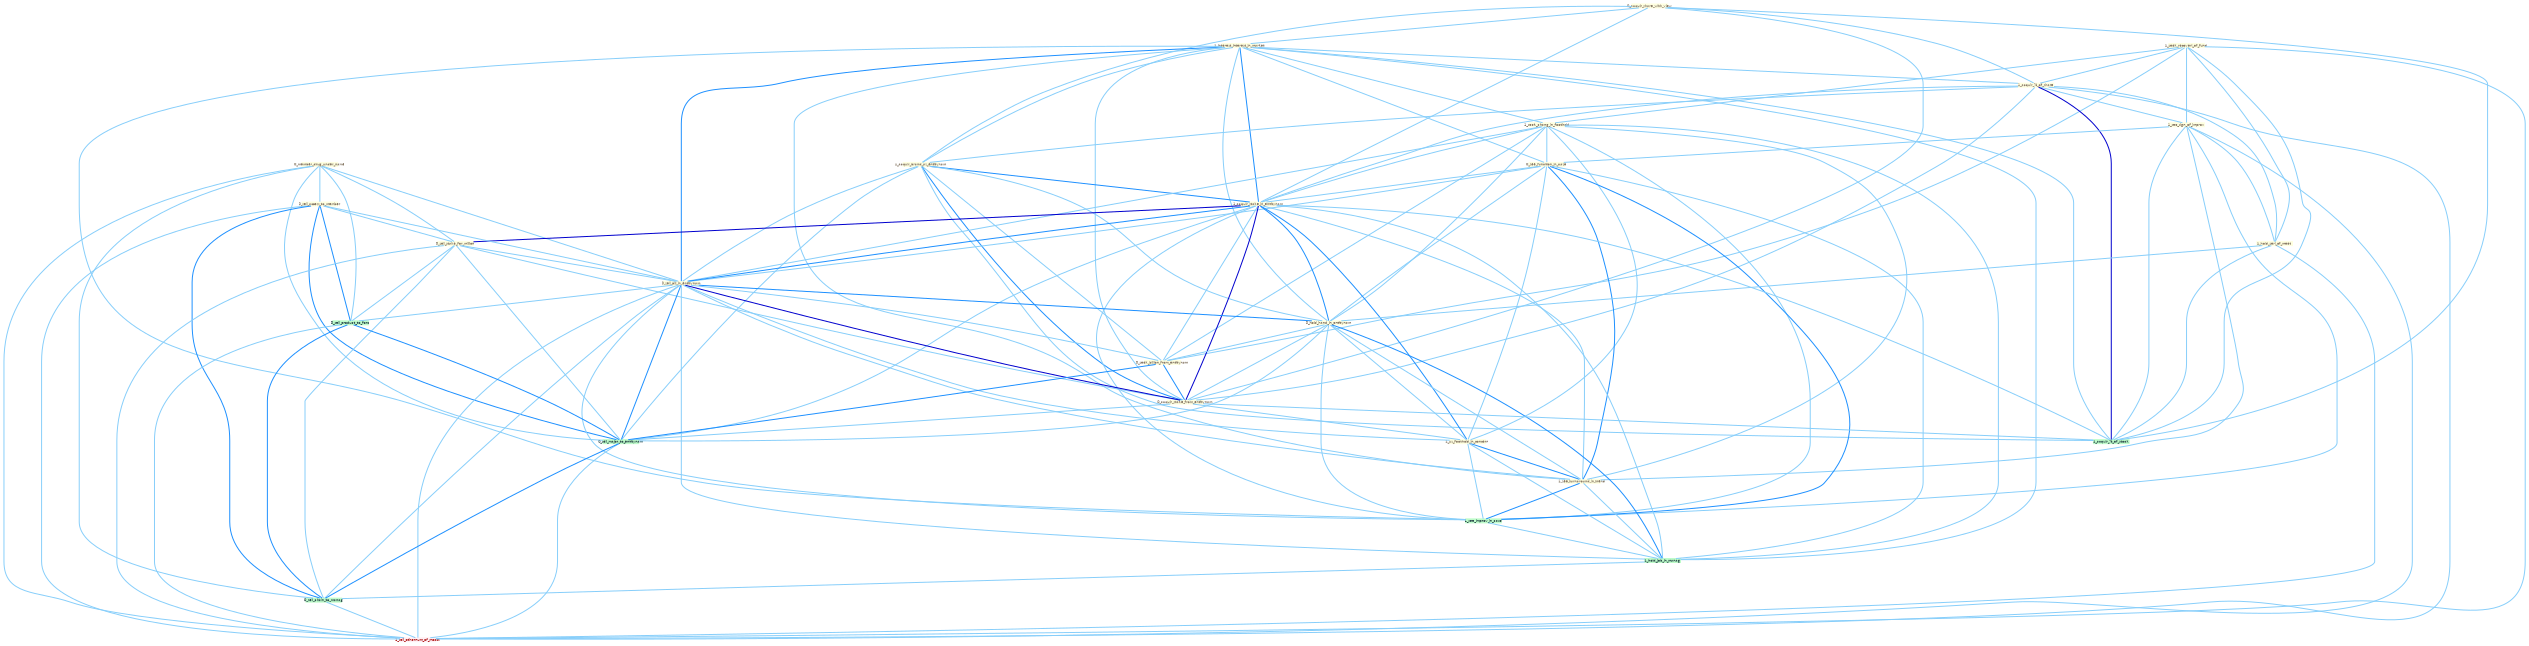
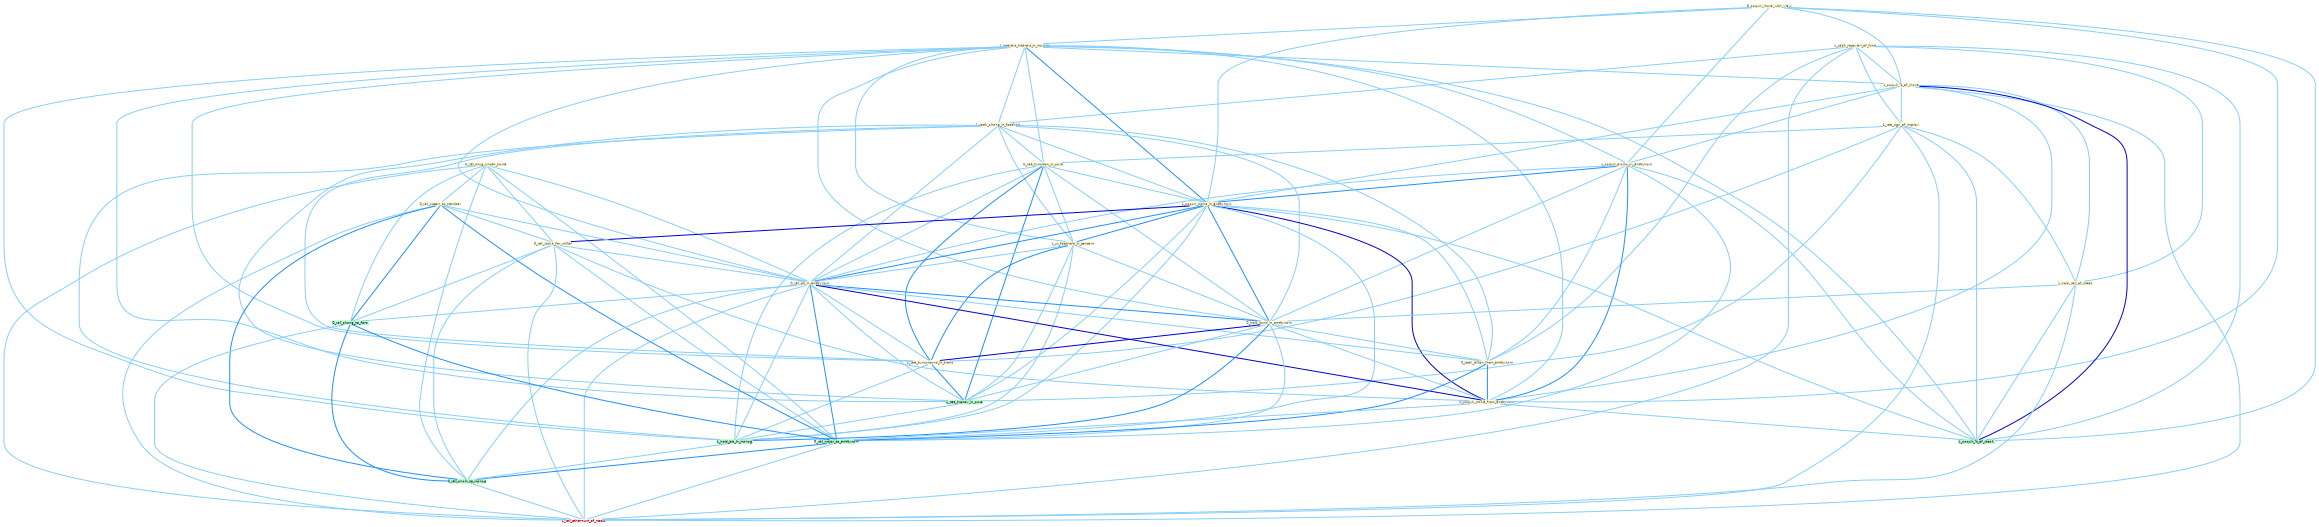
edge "1_interest_interest_in_market" -- "0_sell_pill_in_entitynam": color #1e90ff -> #87cefa
node "0_member_drug_under_name": label "0_member_drug_under_name" -> "0_sell_drug_under_name"
edge "1_acquir_stake_in_entitynam" -- "1_see_turnaround_in_trend": removed
node "0_sell_product_to_forc": label "0_sell_product_to_forc" -> "0_sell_chang_to_forc"
edge "0_hold_hand_in_entitynam" -- "1_see_turnaround_in_trend": color #87cefa -> #0000cd
edge "0_acquir_stake_from_entitynam" -- "1_us_foothold_in_concern": now "1_interest_interest_in_market" -- "1_us_foothold_in_concern"
